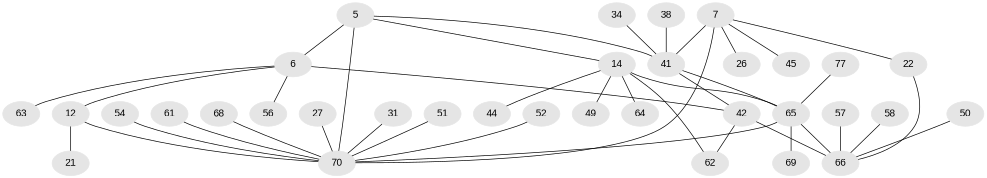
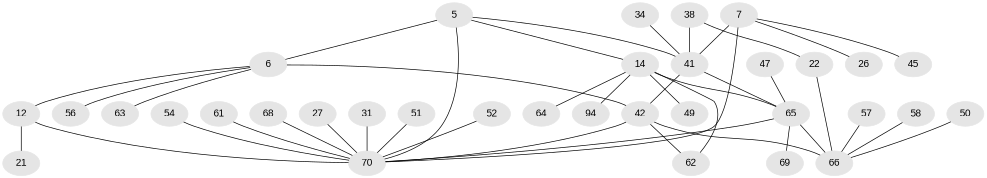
edge "7" -- "22": now "38" -- "22"
node "77": label "77" -> "47"
node "44": label "44" -> "94"
edge "42" -- "70": added
